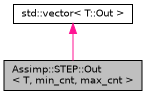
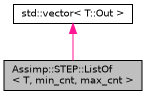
node "Assimp::STEP::Out < T, min_cnt, max_cnt >": label "Assimp::STEP::Out < T, min_cnt, max_cnt >" -> "Assimp::STEP::ListOf < T, min_cnt, max_cnt >"
